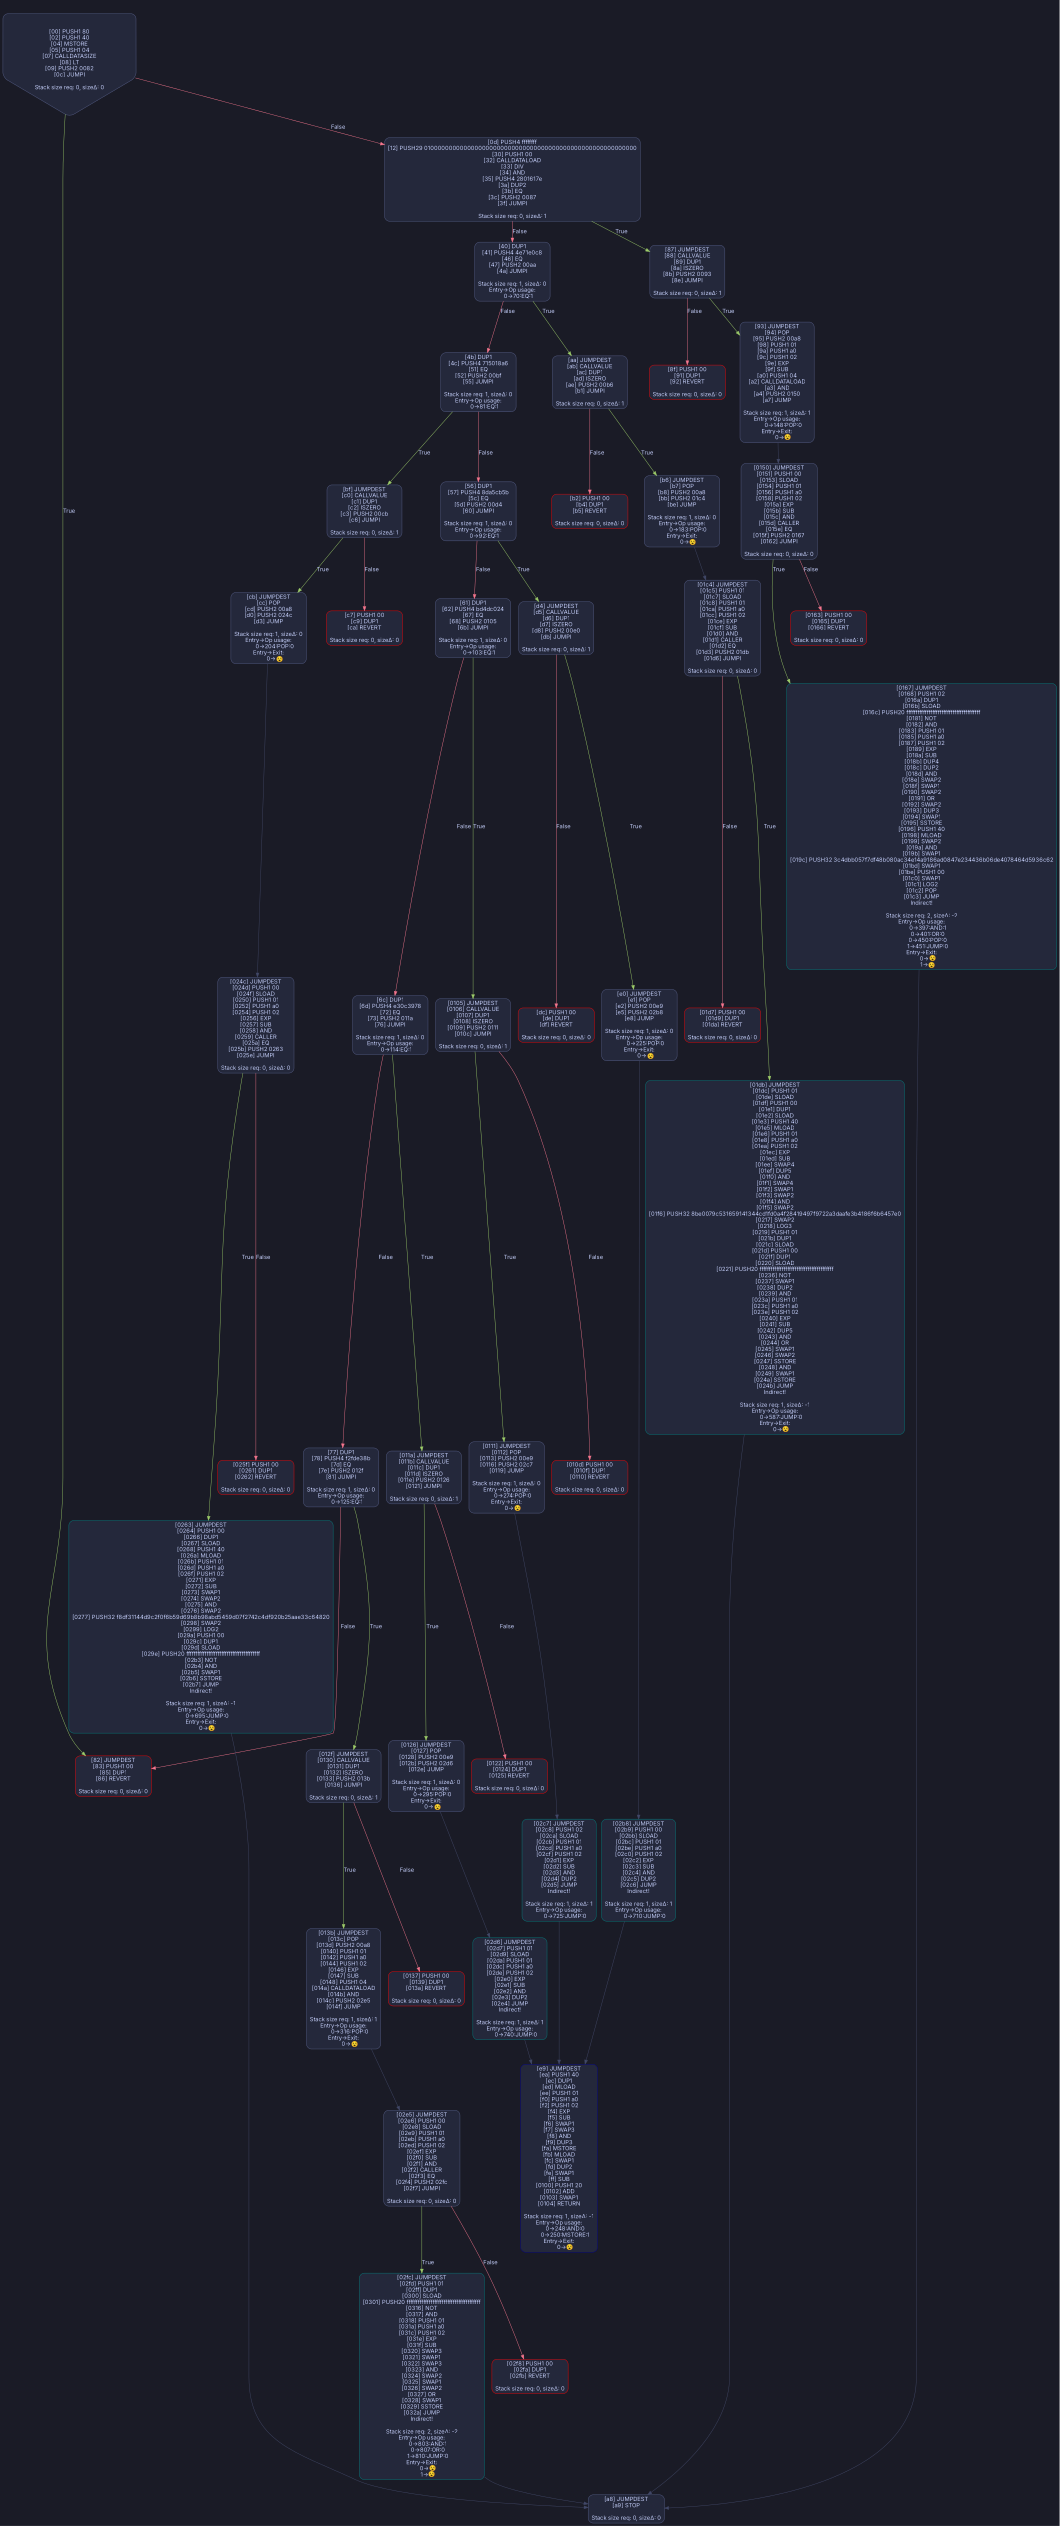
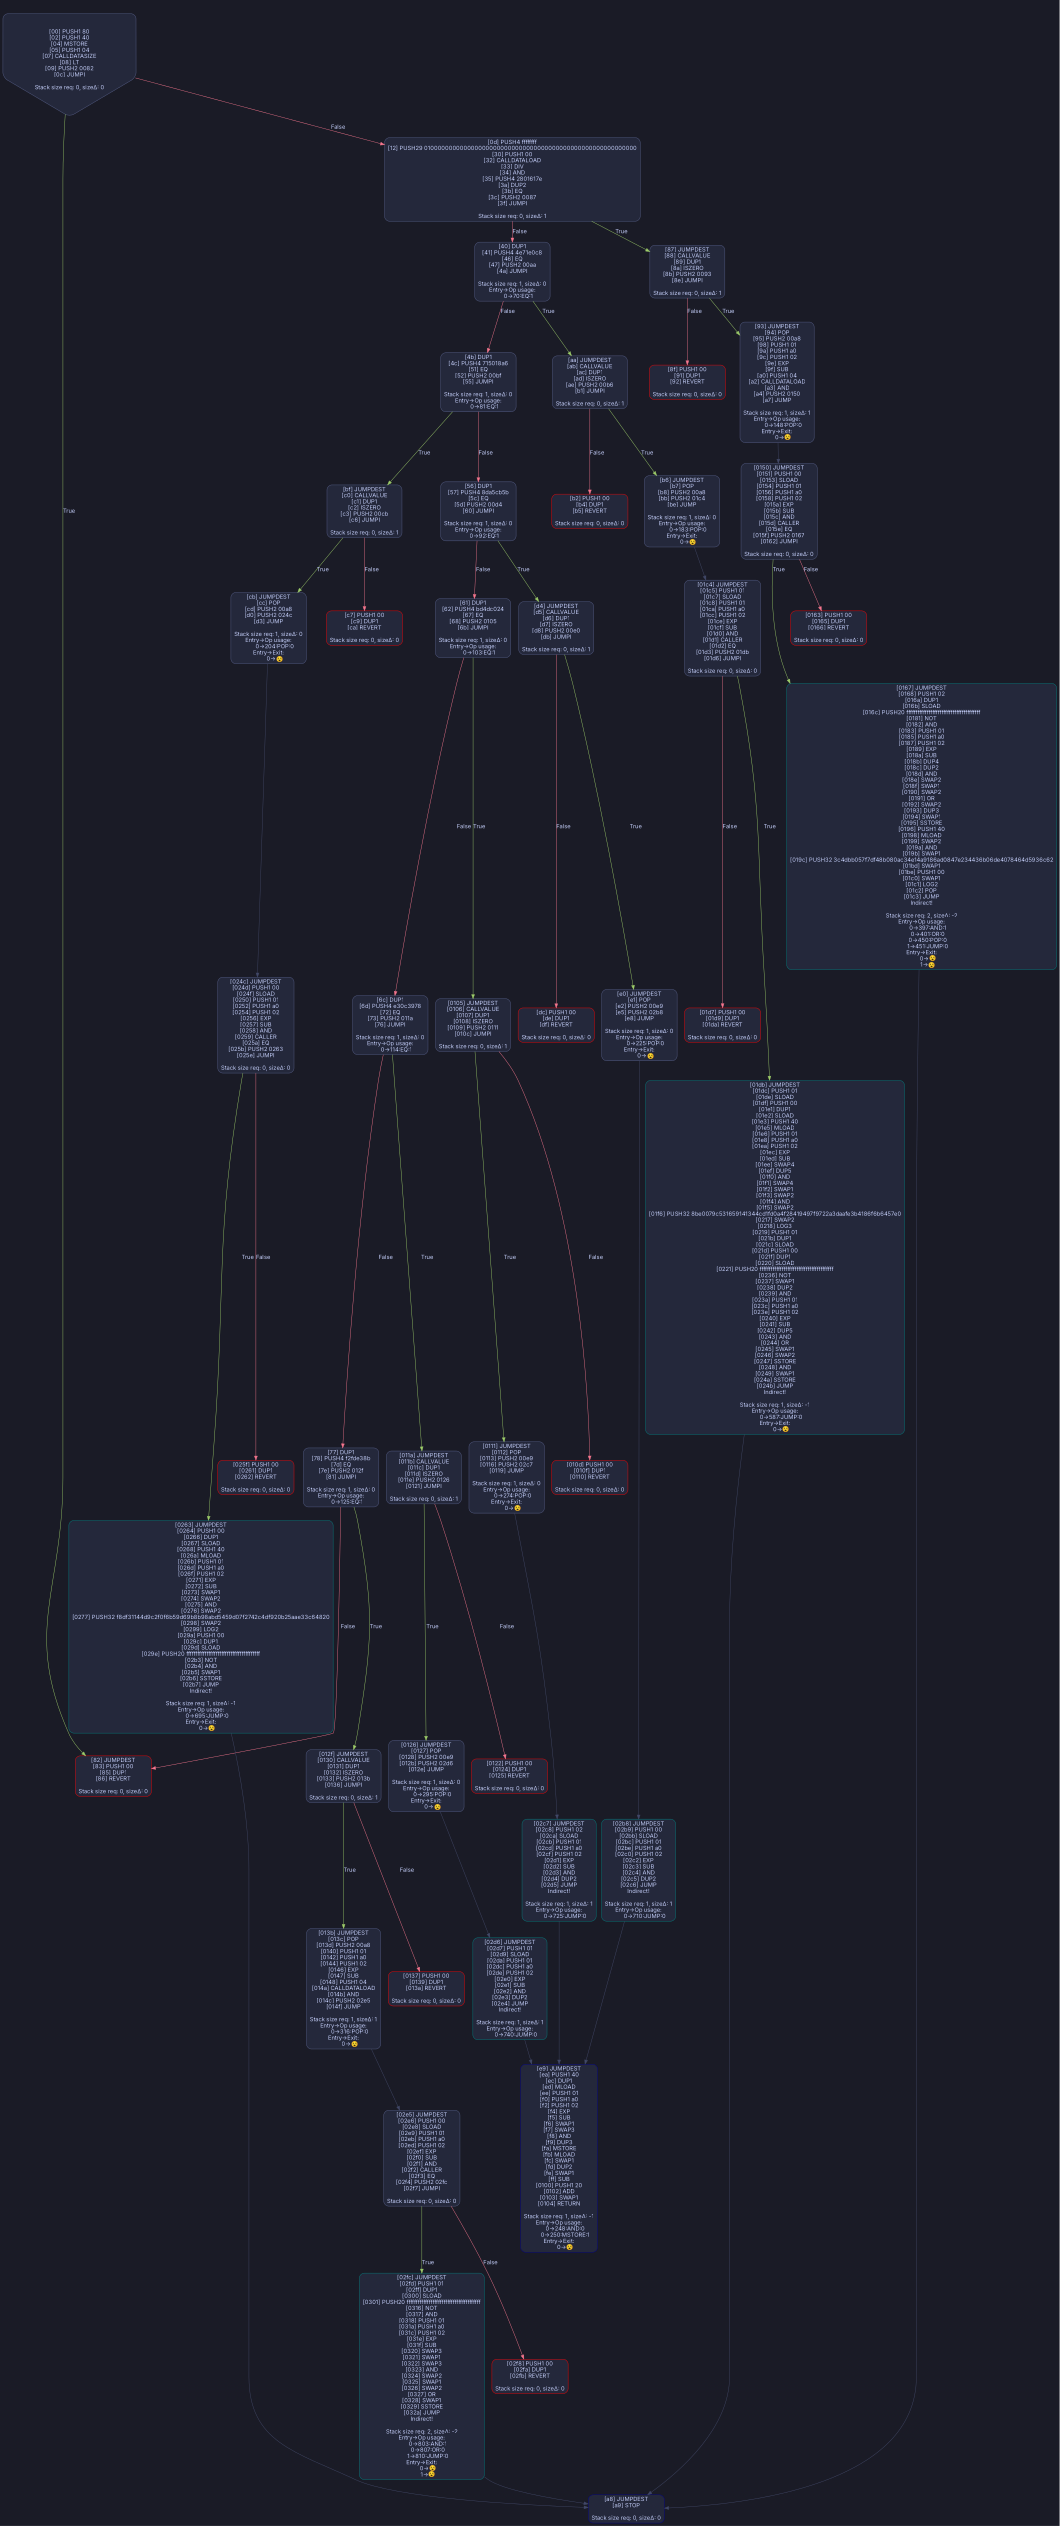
node "[a8] JUMPDEST [a9] STOP Stack size req: 0, sizeΔ: 0": color #565f89 -> darkblue
